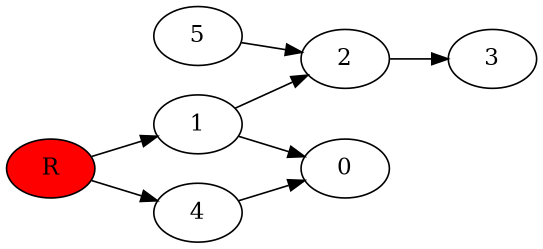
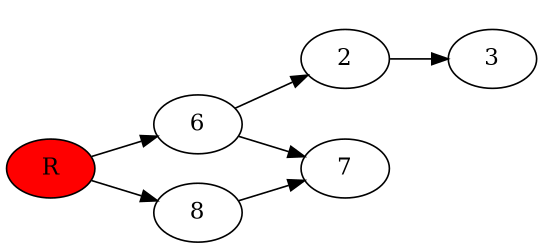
node "5": removed
node "1": label "1" -> "6"
node "0": label "0" -> "7"
node "4": label "4" -> "8"
